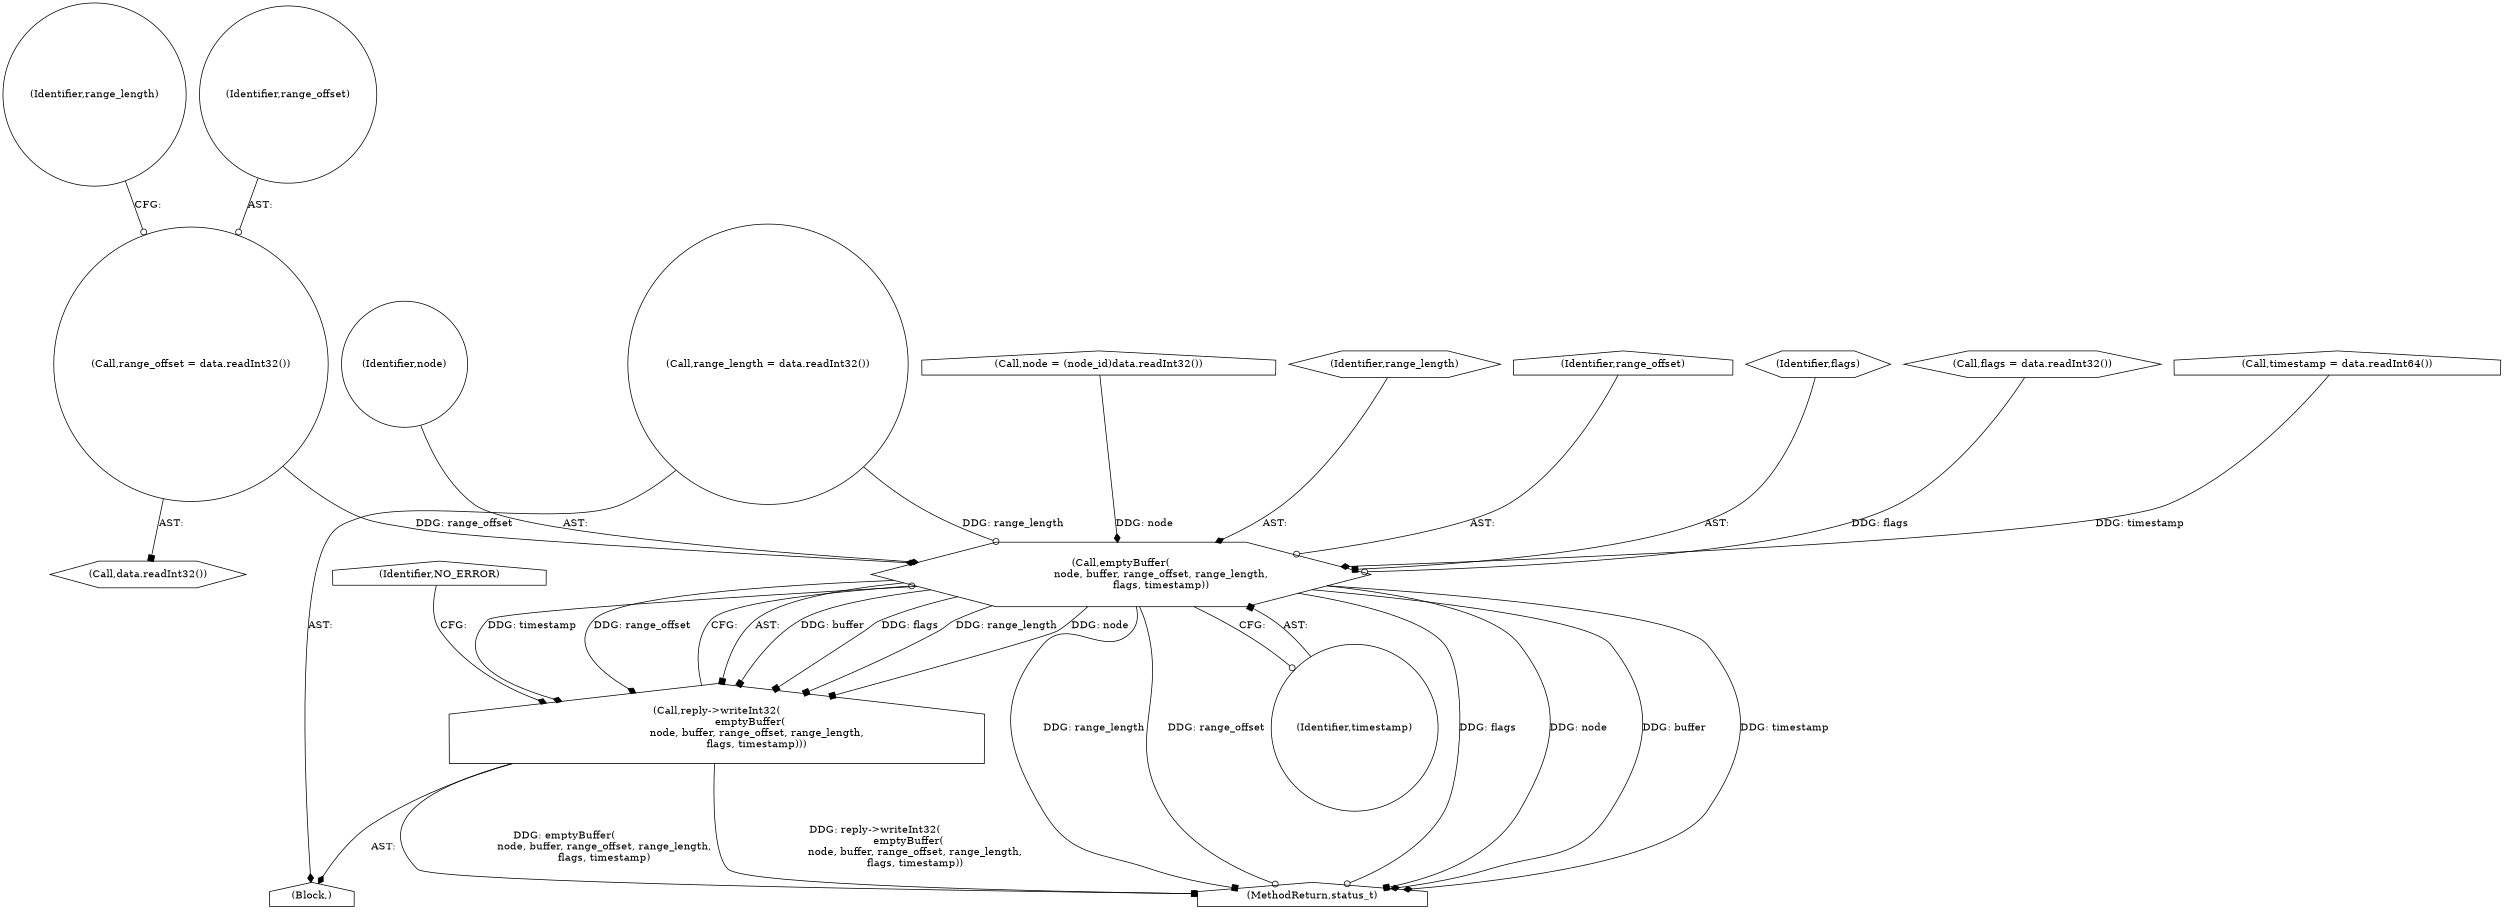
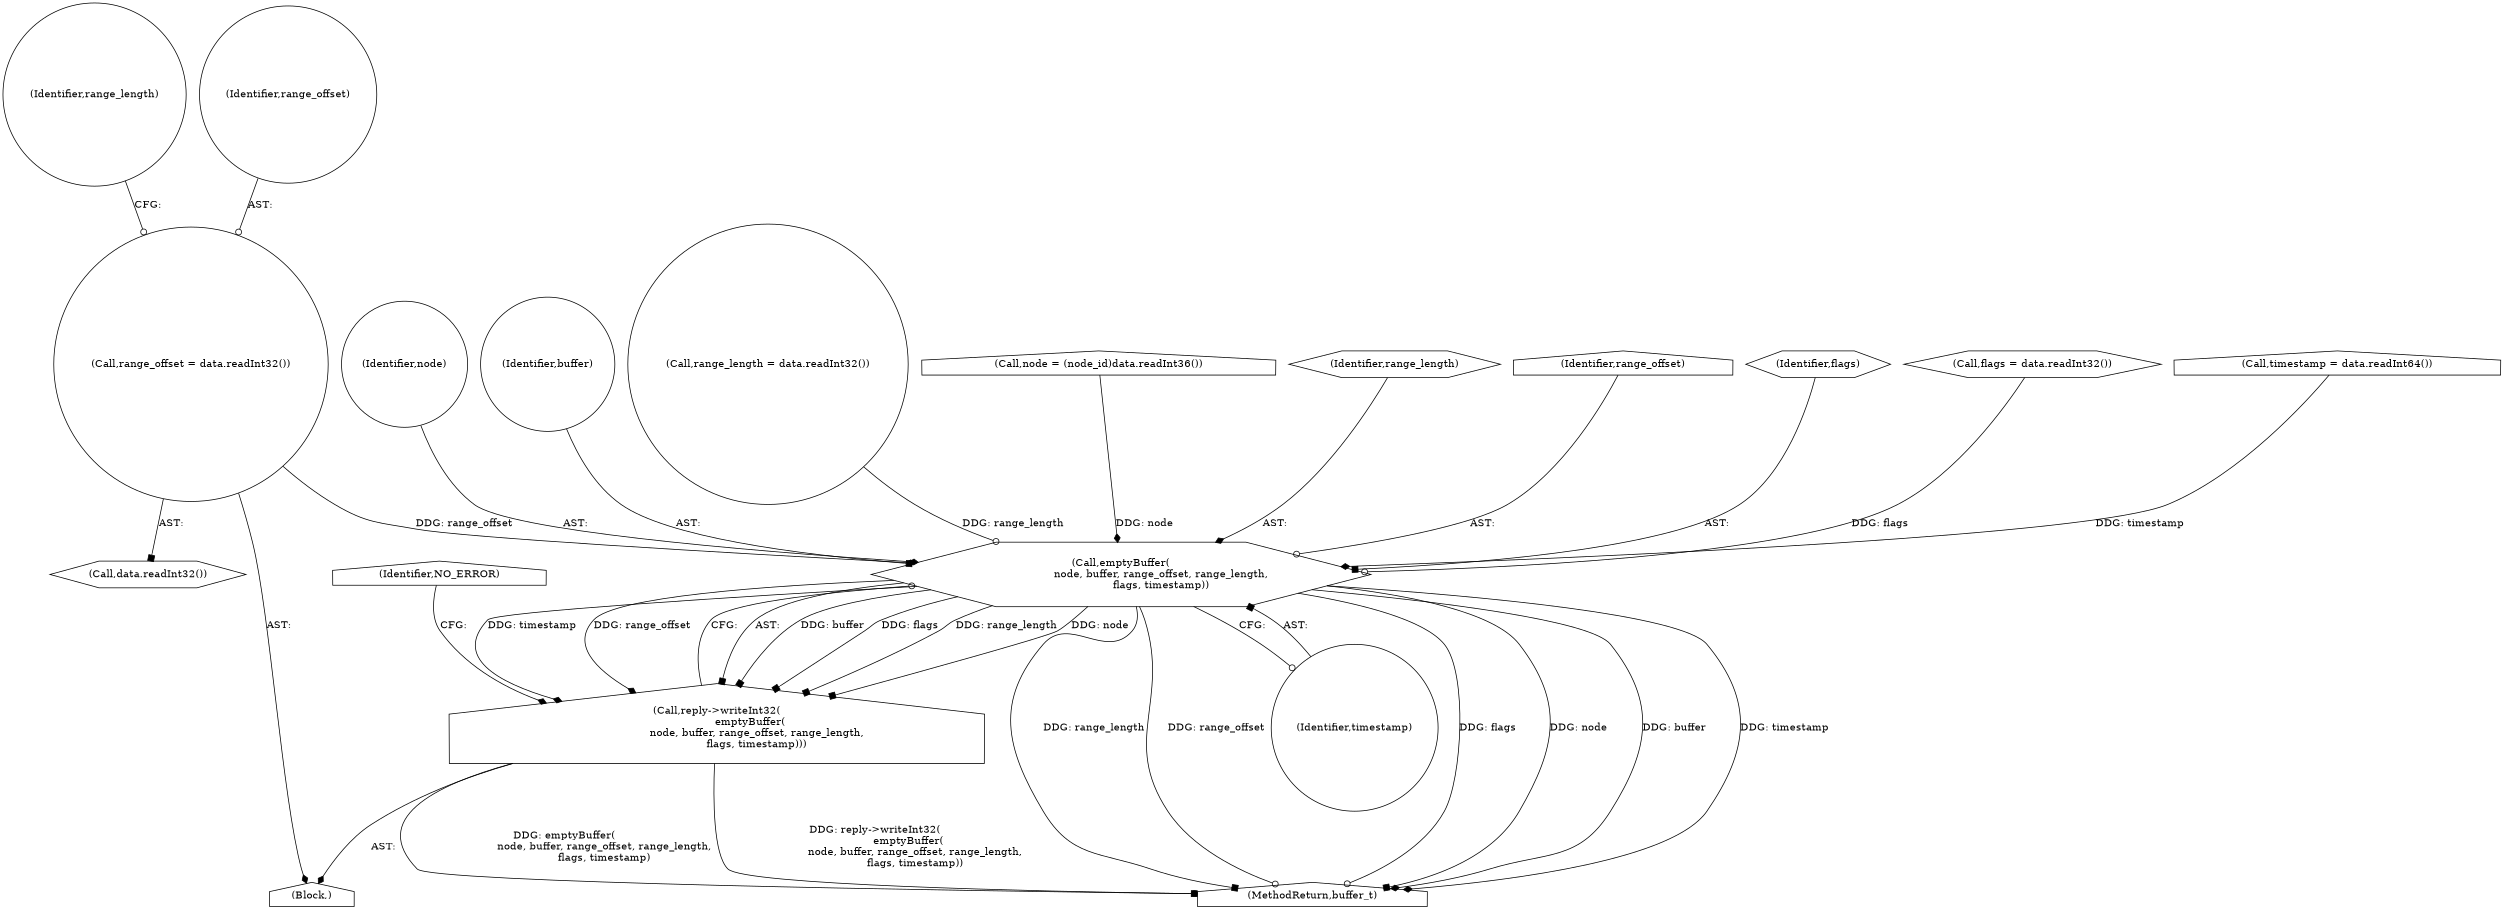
node "(Identifier,buffer)": added
node "(Call,node = (node_id)data.readInt32())": label "(Call,node = (node_id)data.readInt32())" -> "(Call,node = (node_id)data.readInt36())"
edge "(Call,range_length = data.readInt32())" -> "(Block,)": now "(Call,range_offset = data.readInt32())" -> "(Block,)"
node "(MethodReturn,status_t)": label "(MethodReturn,status_t)" -> "(MethodReturn,buffer_t)"
